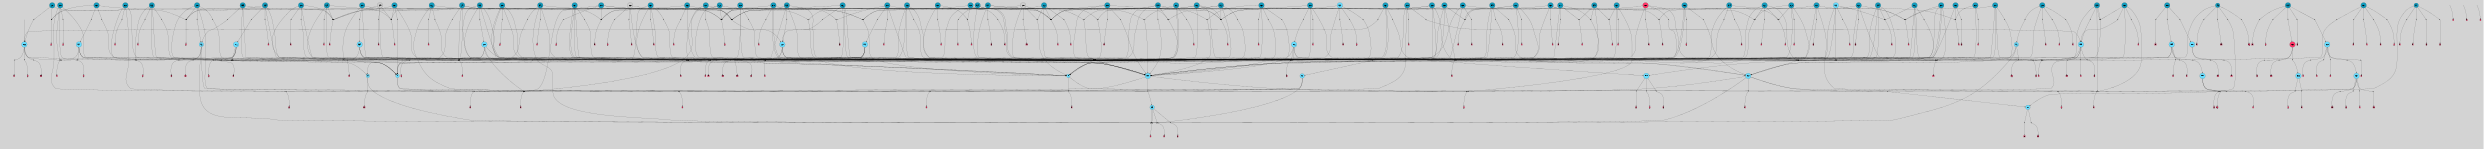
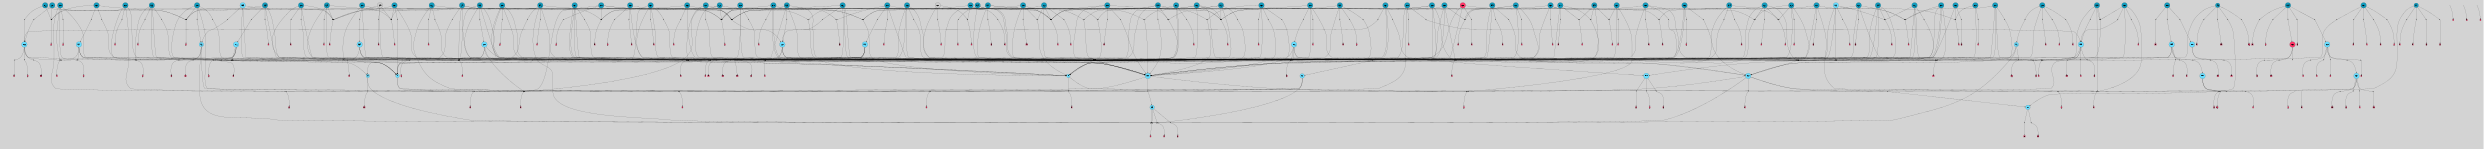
node "T344": added
node "T359": fillcolor #1199bb -> #66ddff
node "T653": fillcolor #cccccc -> #1199bb
node "T637": fillcolor #1199bb -> #cccccc
node "T623": fillcolor #cccccc -> #1199bb
node "T651": fillcolor #66ddff -> #1199bb
node "T532": fillcolor #1199bb -> #ff3366
node "T633": fillcolor #ff3366 -> #1199bb
node "T665": removed
